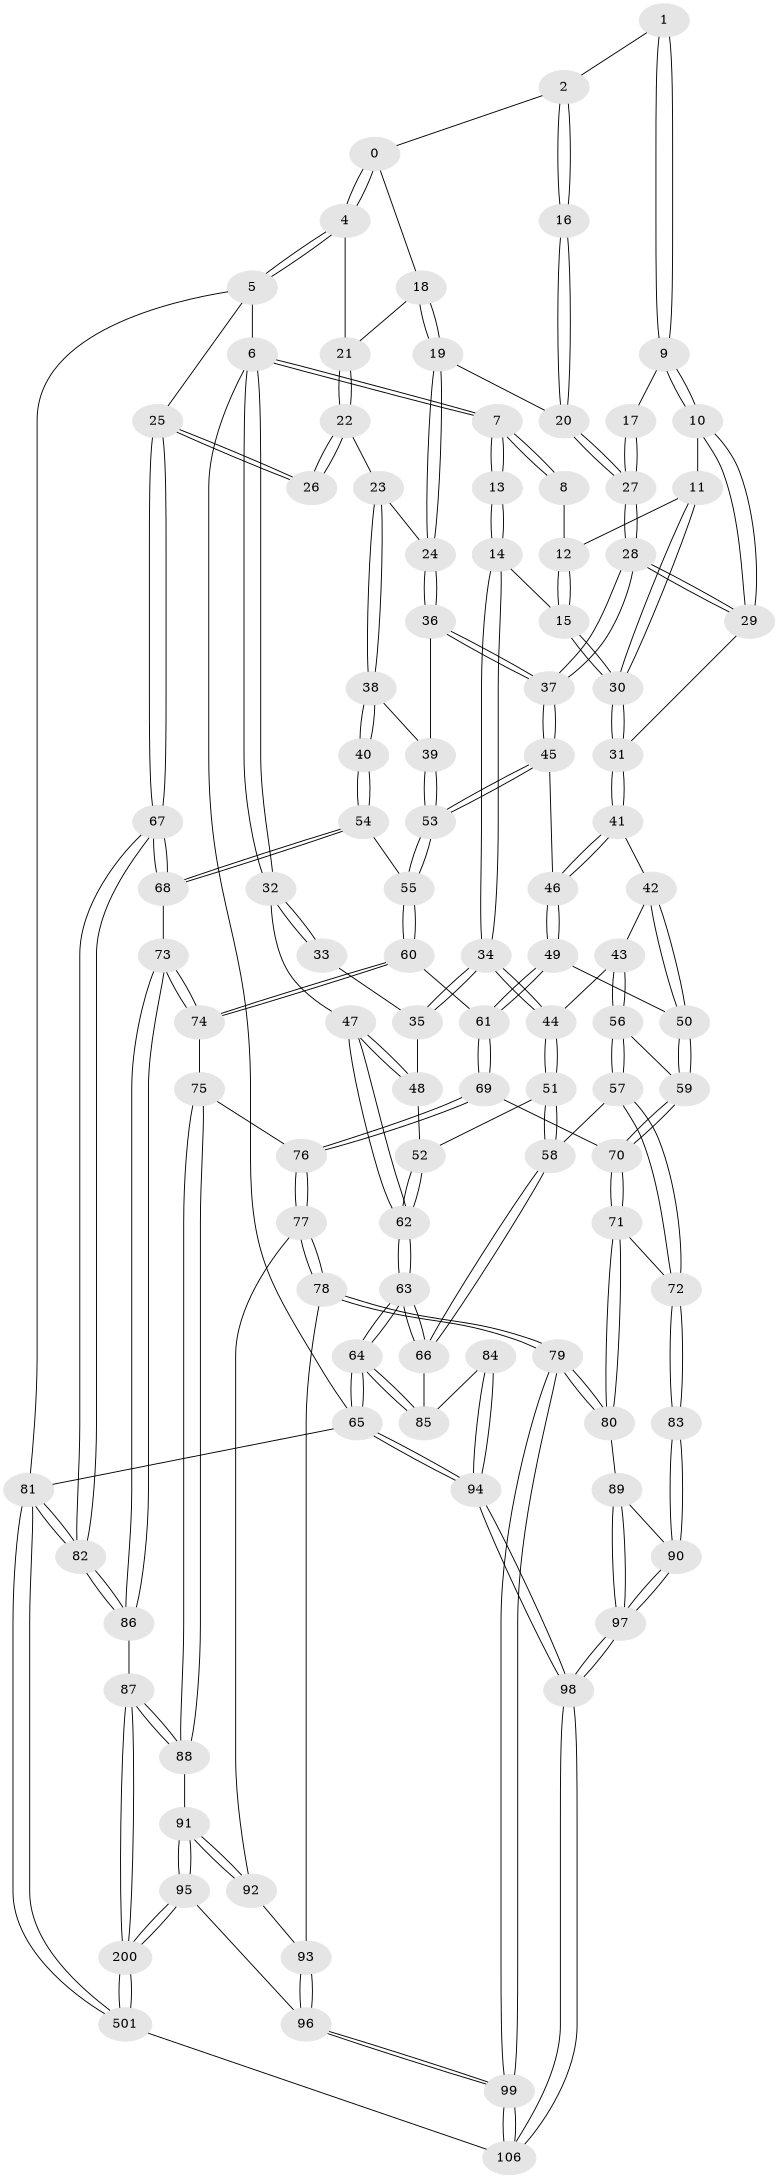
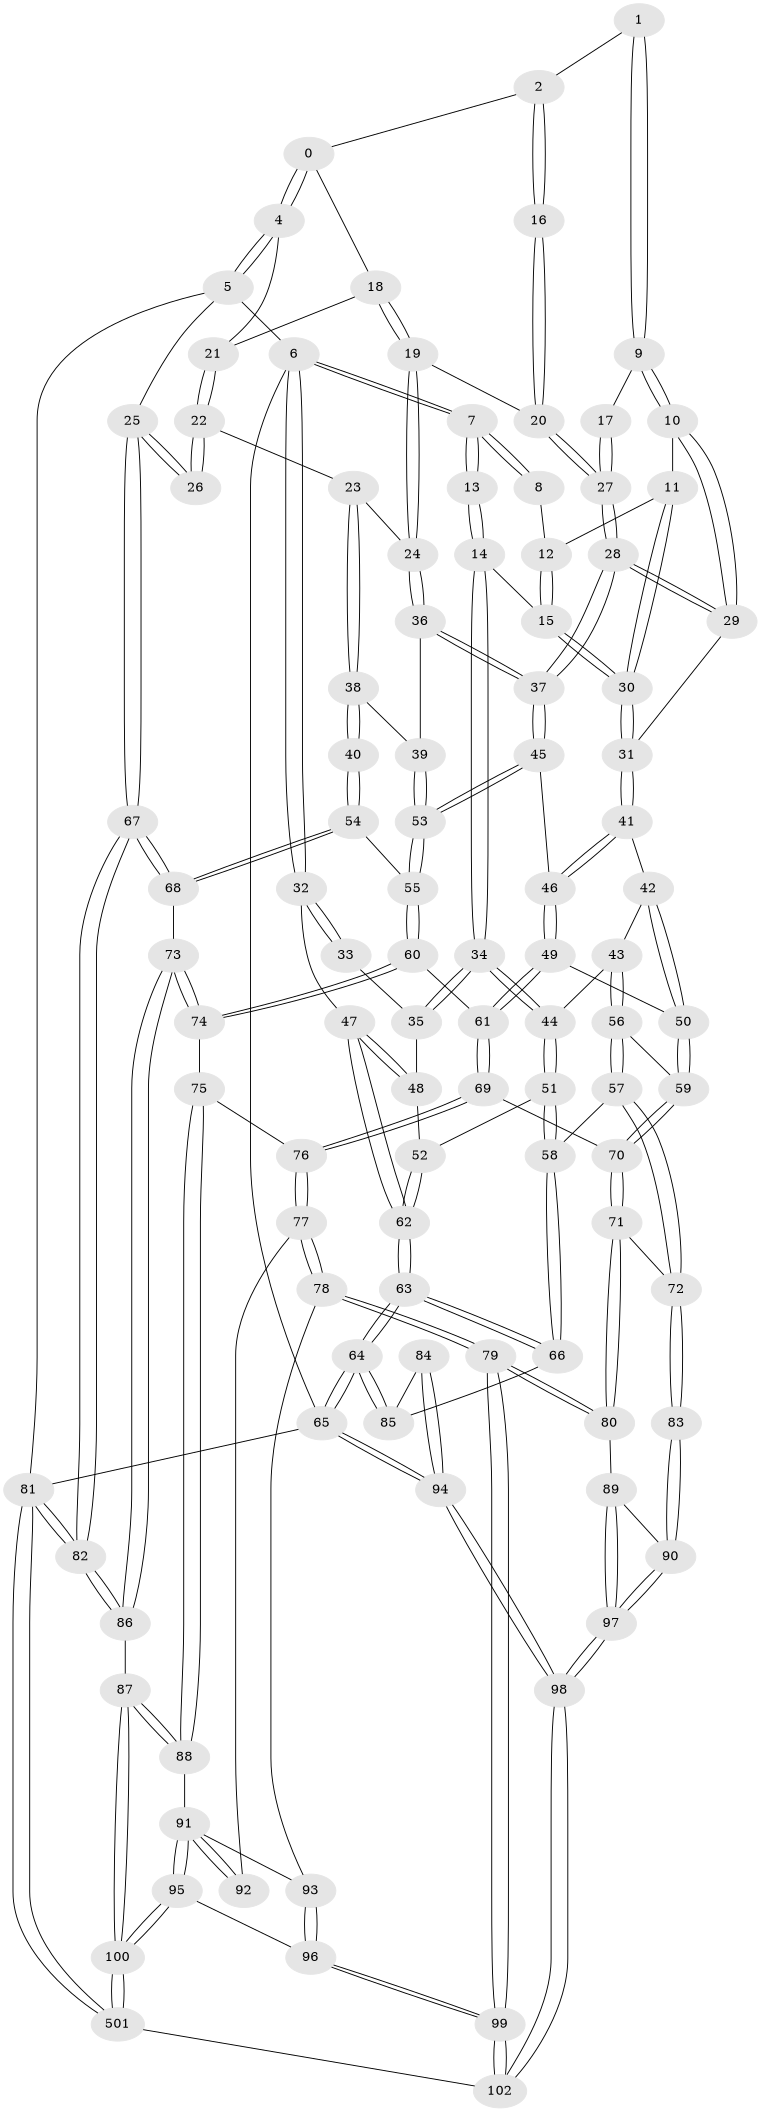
edge "92" -- "93": now "91" -- "93"
node "200": label "200" -> "100"
node "106": label "106" -> "102"
